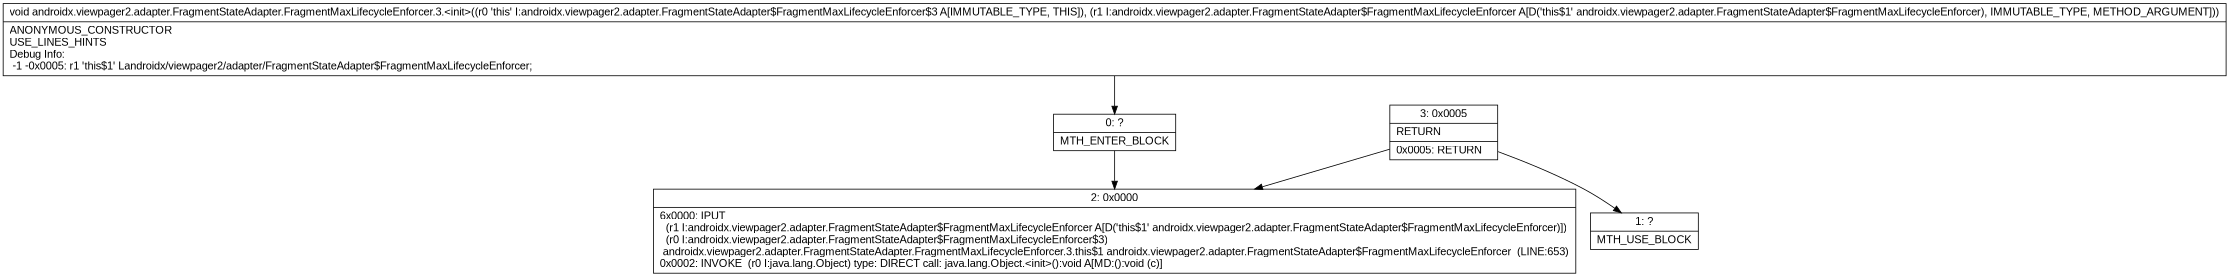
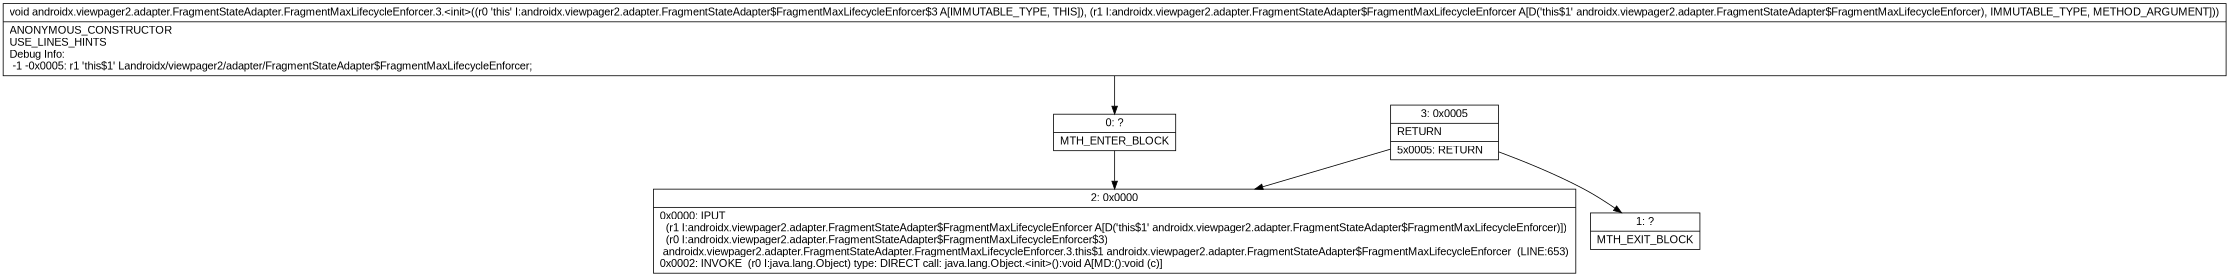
node "3: 0x0005": text "0x0005: RETURN" -> "5x0005: RETURN"
node "2: 0x0000": text "6x0000: IPUT" -> "0x0000: IPUT"
node "1: ?": text "MTH_USE_BLOCK" -> "MTH_EXIT_BLOCK"
